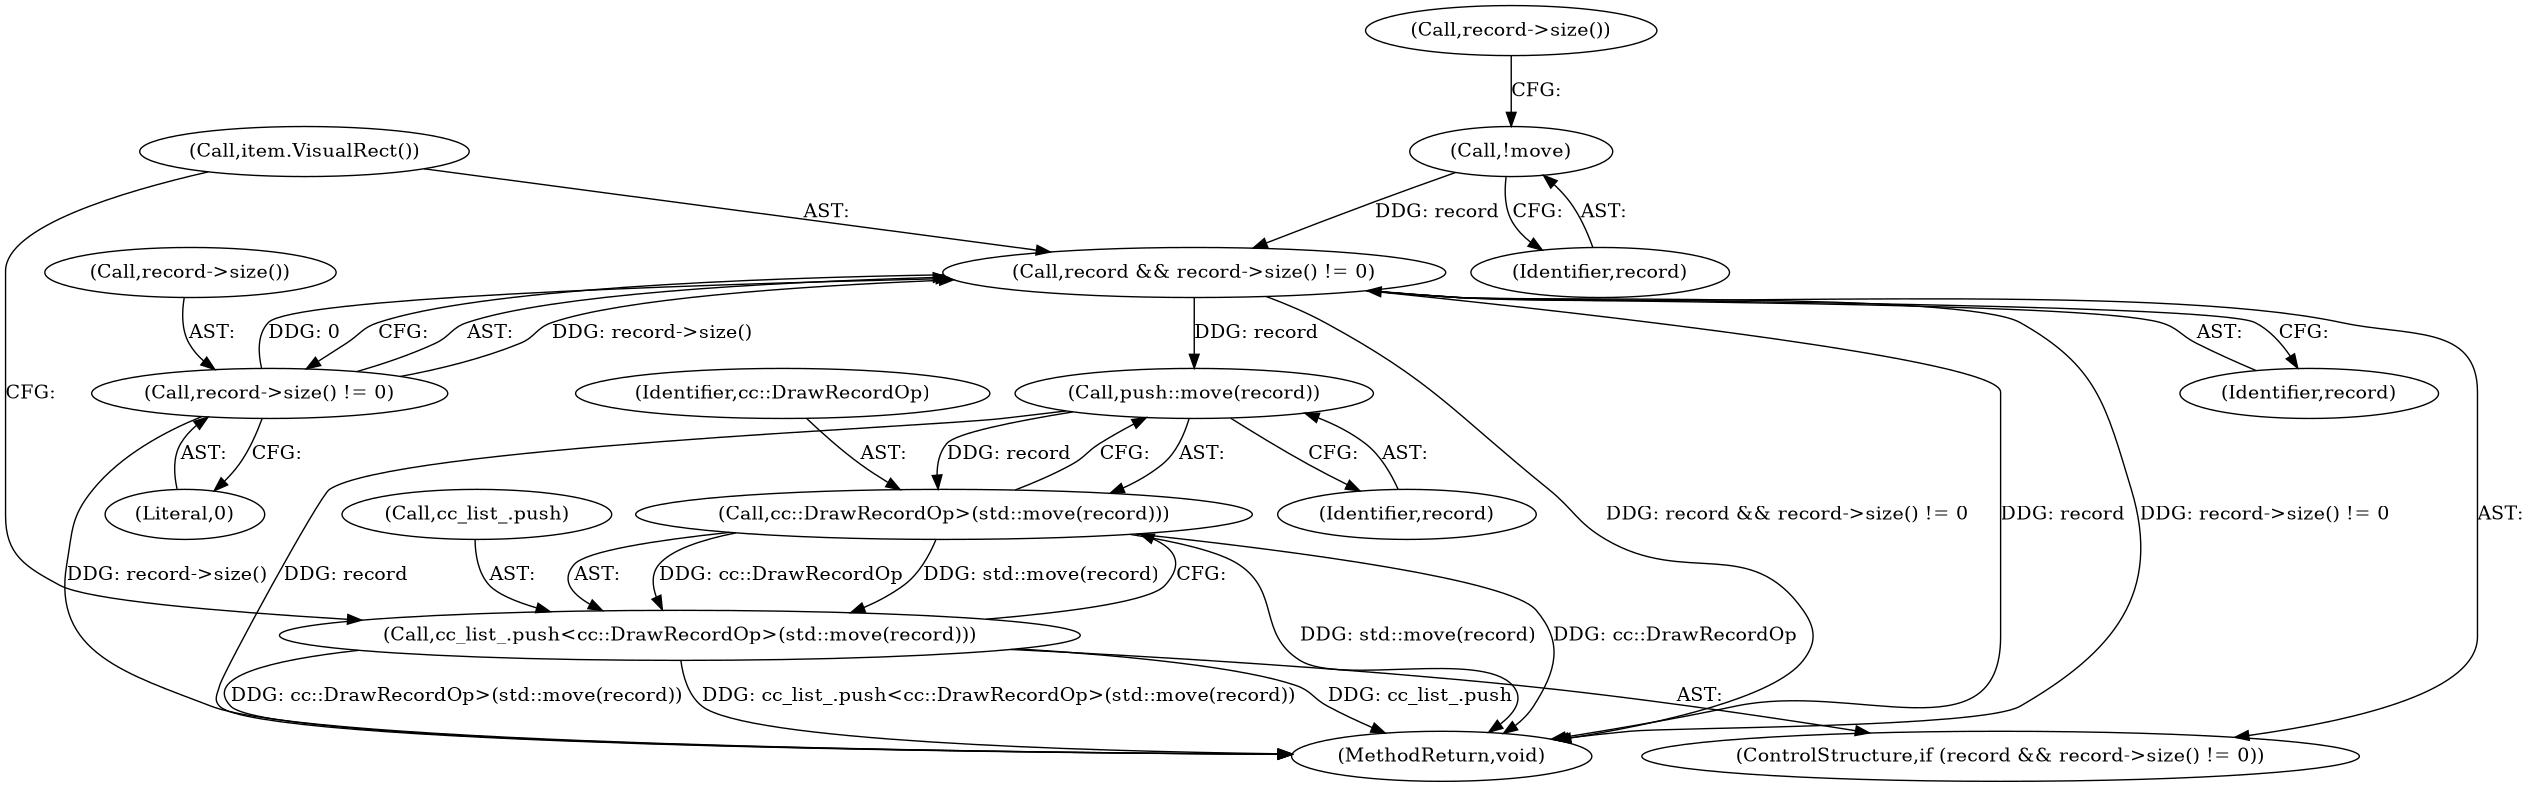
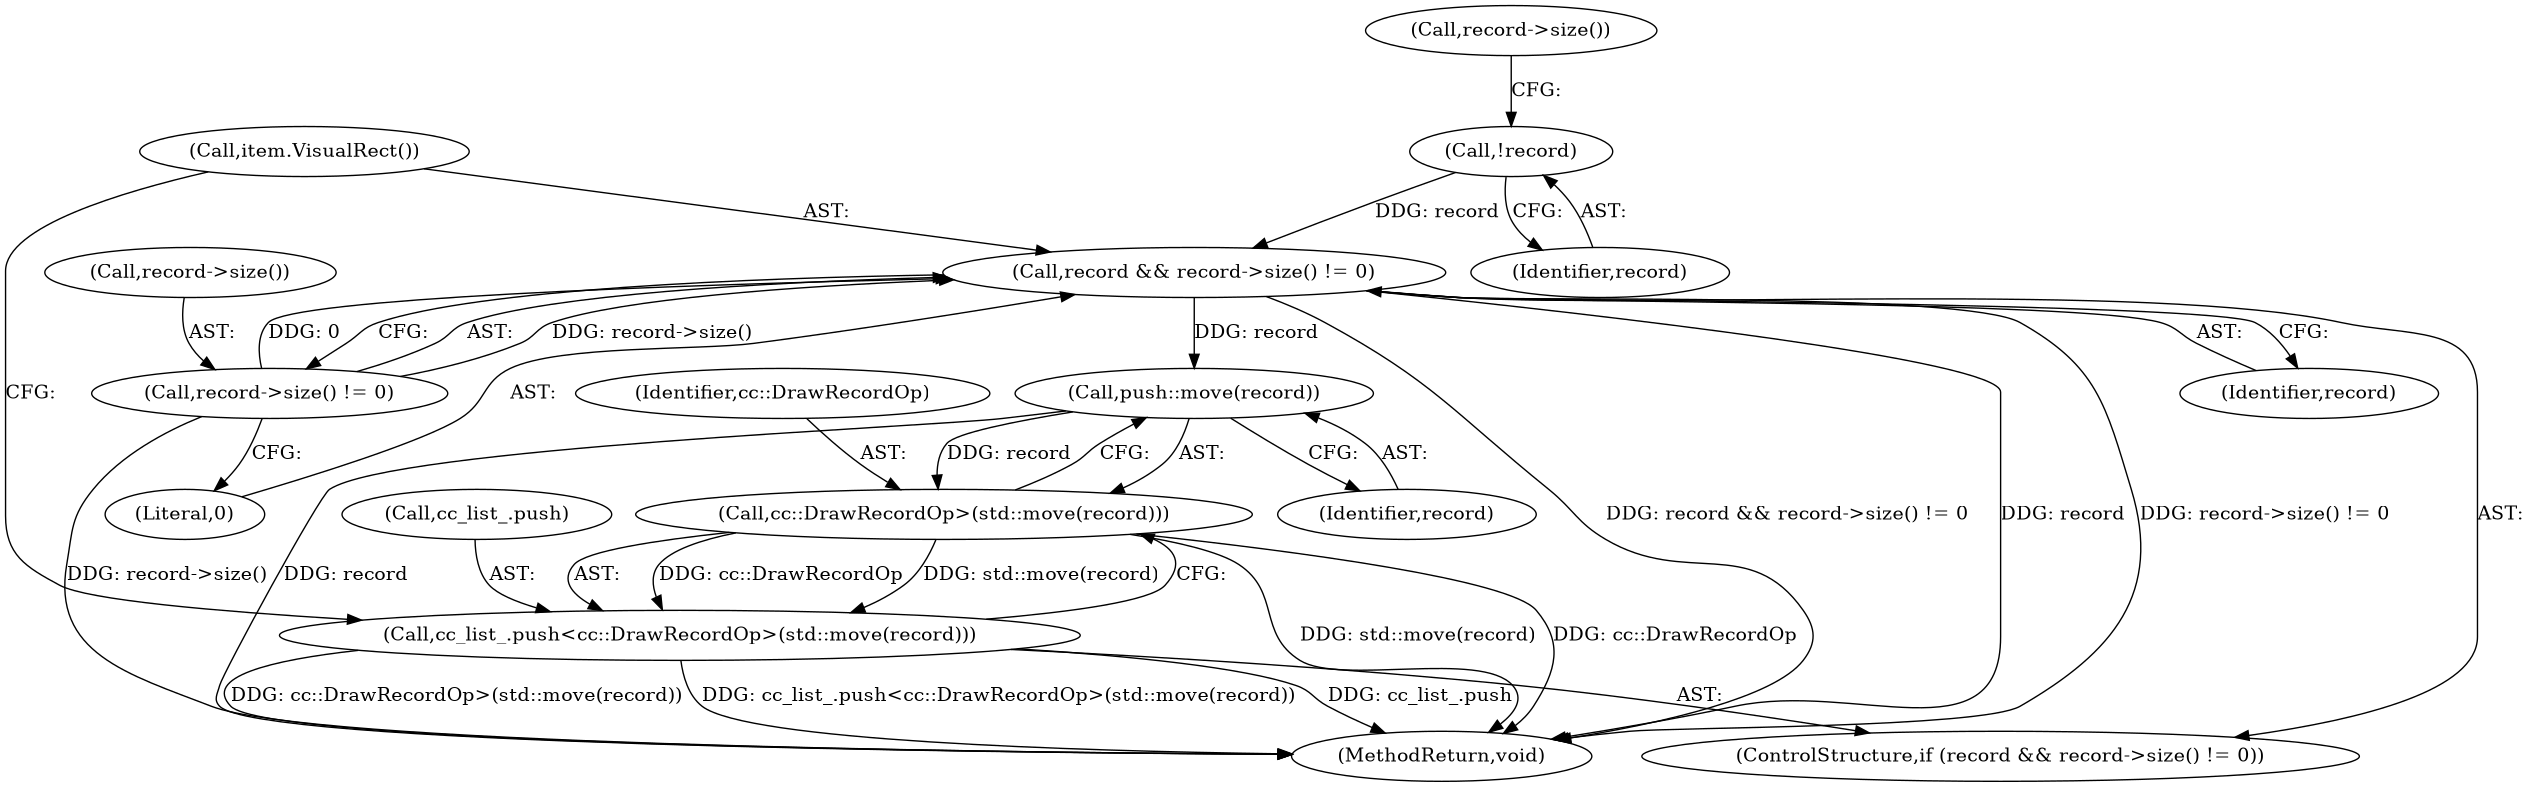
node "(Call,!move)": label "(Call,!move)" -> "(Call,!record)"
edge "(Literal,0)" -> "(Call,record->size() != 0)": now "(Literal,0)" -> "(Call,record && record->size() != 0)"
